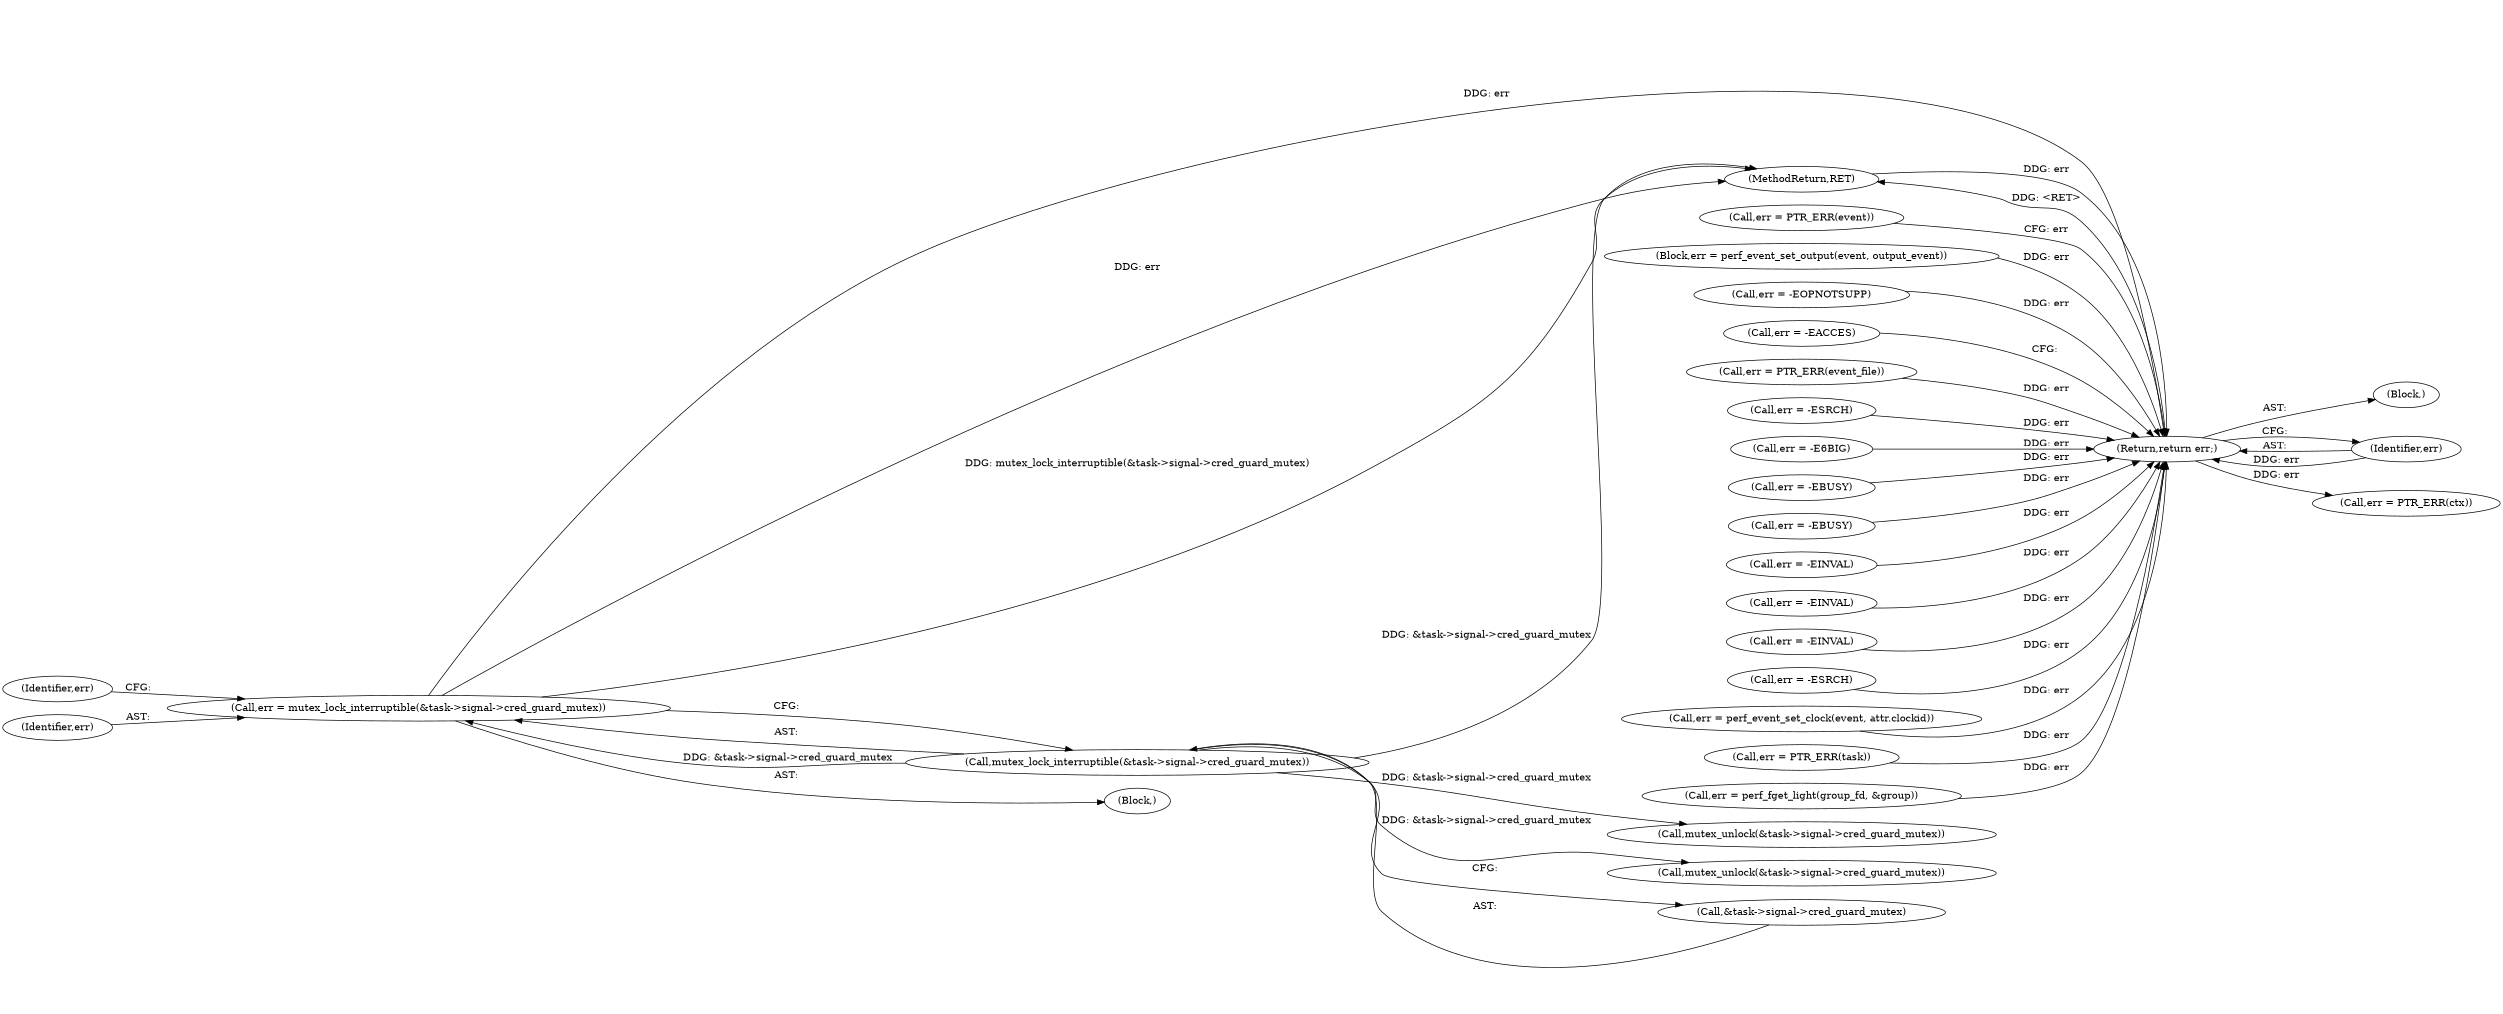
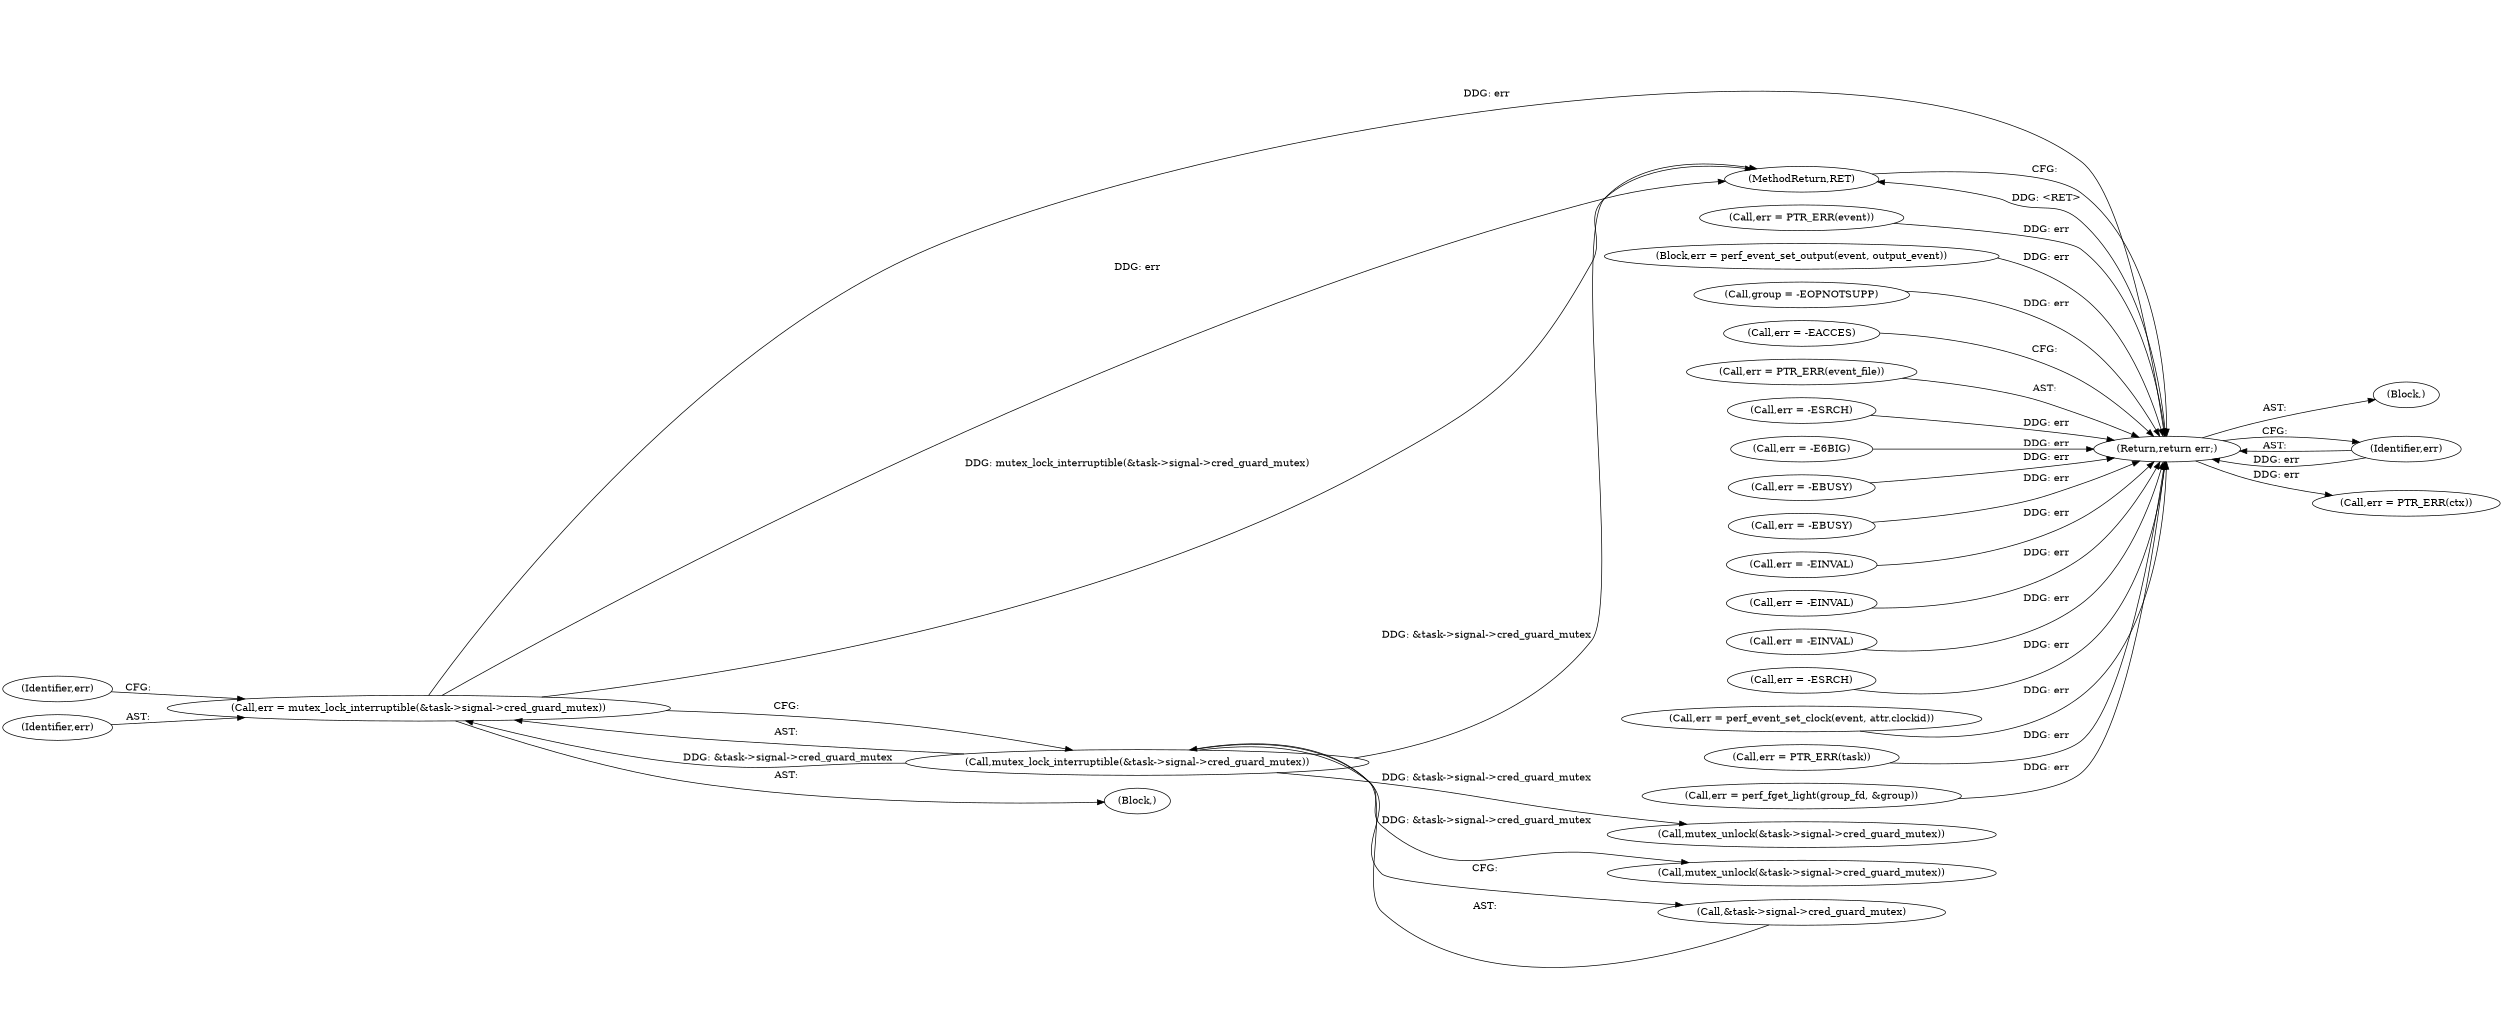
edge "(MethodReturn,RET)" -> "(Return,return err;)": label "DDG: err" -> "CFG: "
edge "(Call,err = PTR_ERR(event))" -> "(Return,return err;)": label "CFG: err" -> "DDG: err"
node "(Call,err = -EOPNOTSUPP)": label "(Call,err = -EOPNOTSUPP)" -> "(Call,group = -EOPNOTSUPP)"
edge "(Call,err = PTR_ERR(event_file))" -> "(Return,return err;)": label "DDG: err" -> "AST: "
